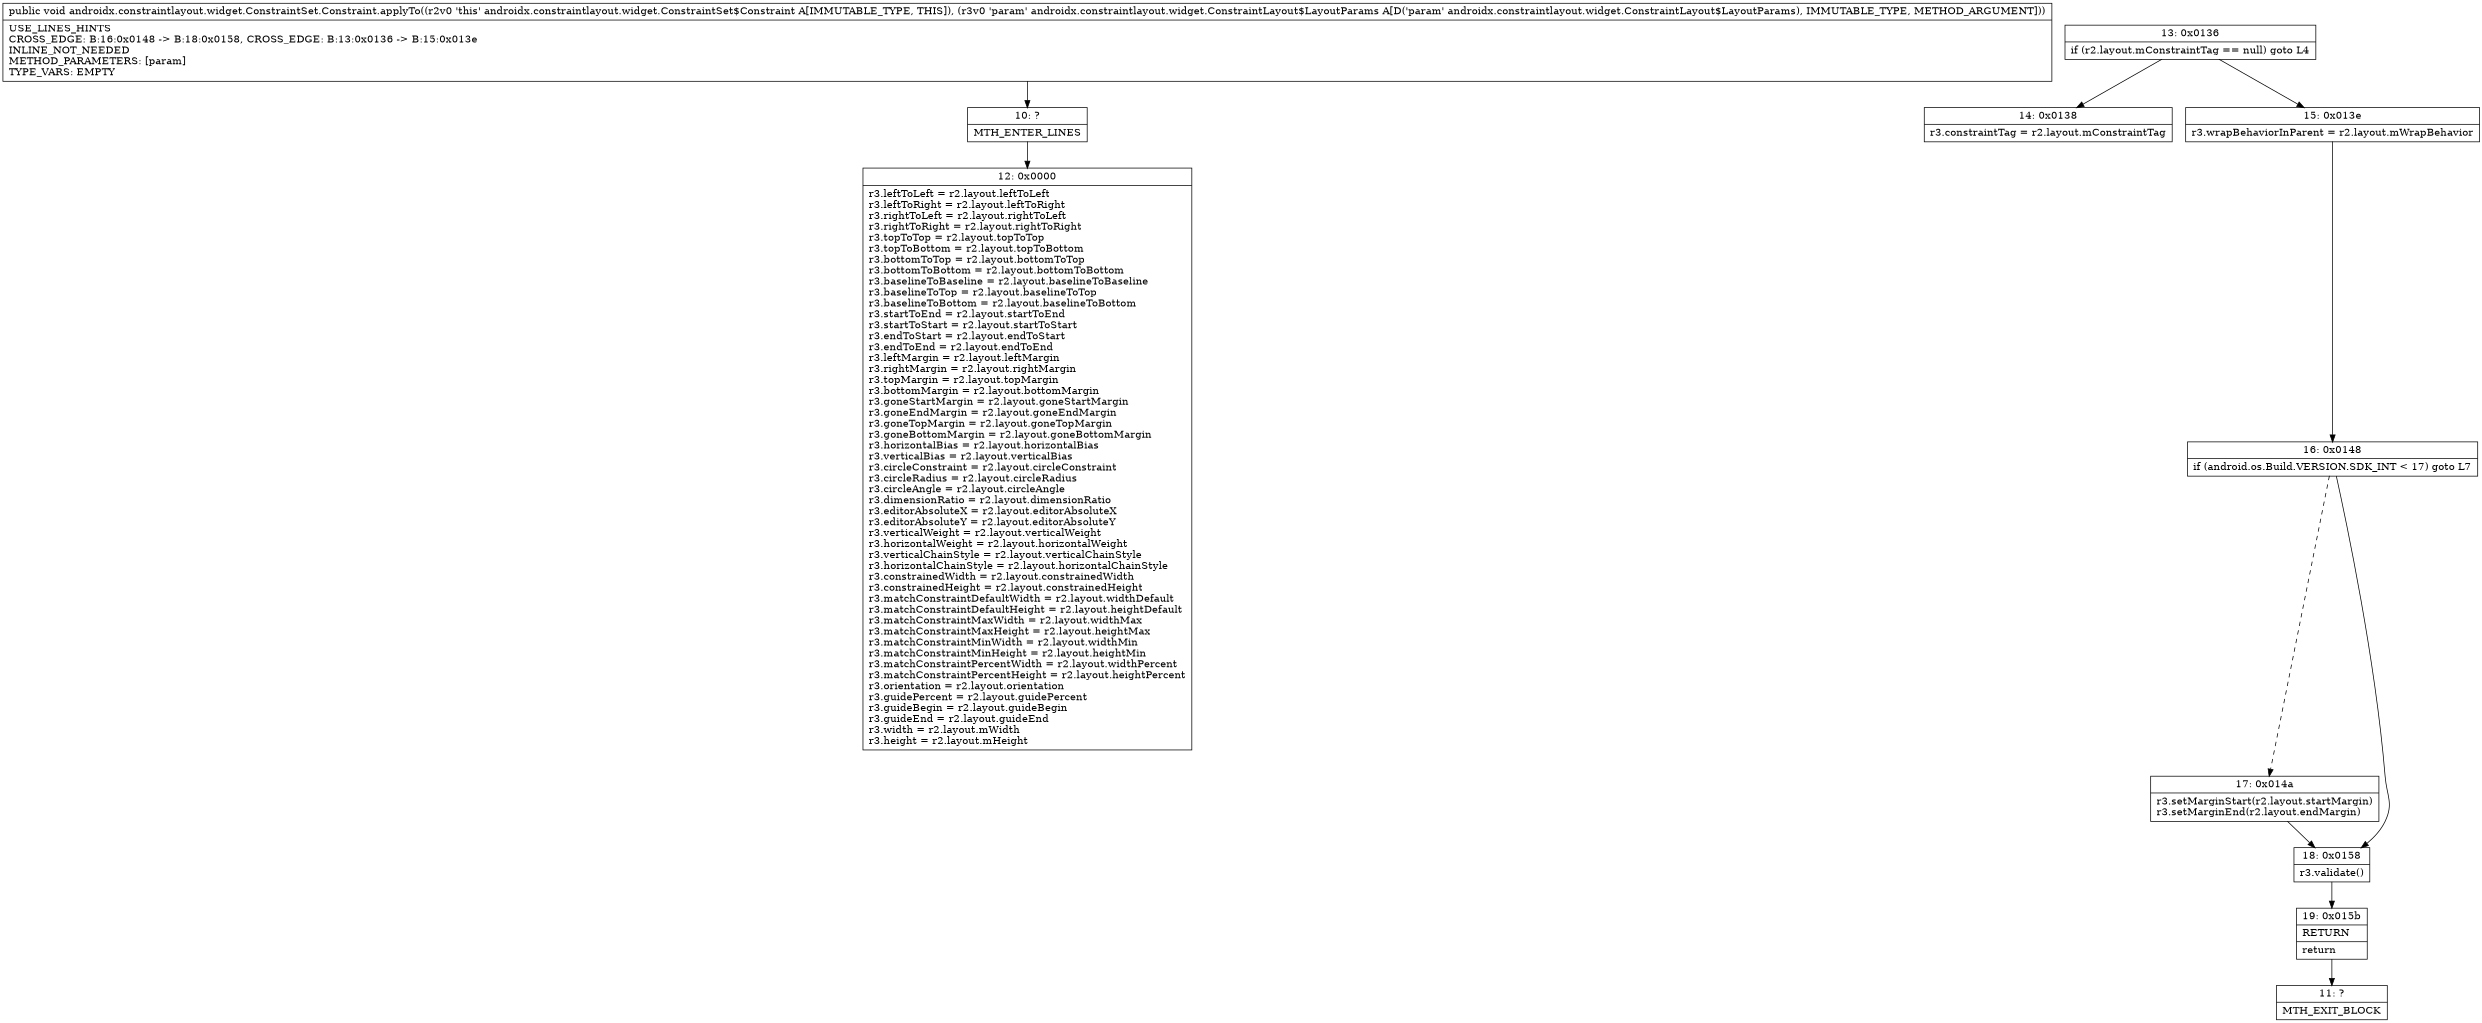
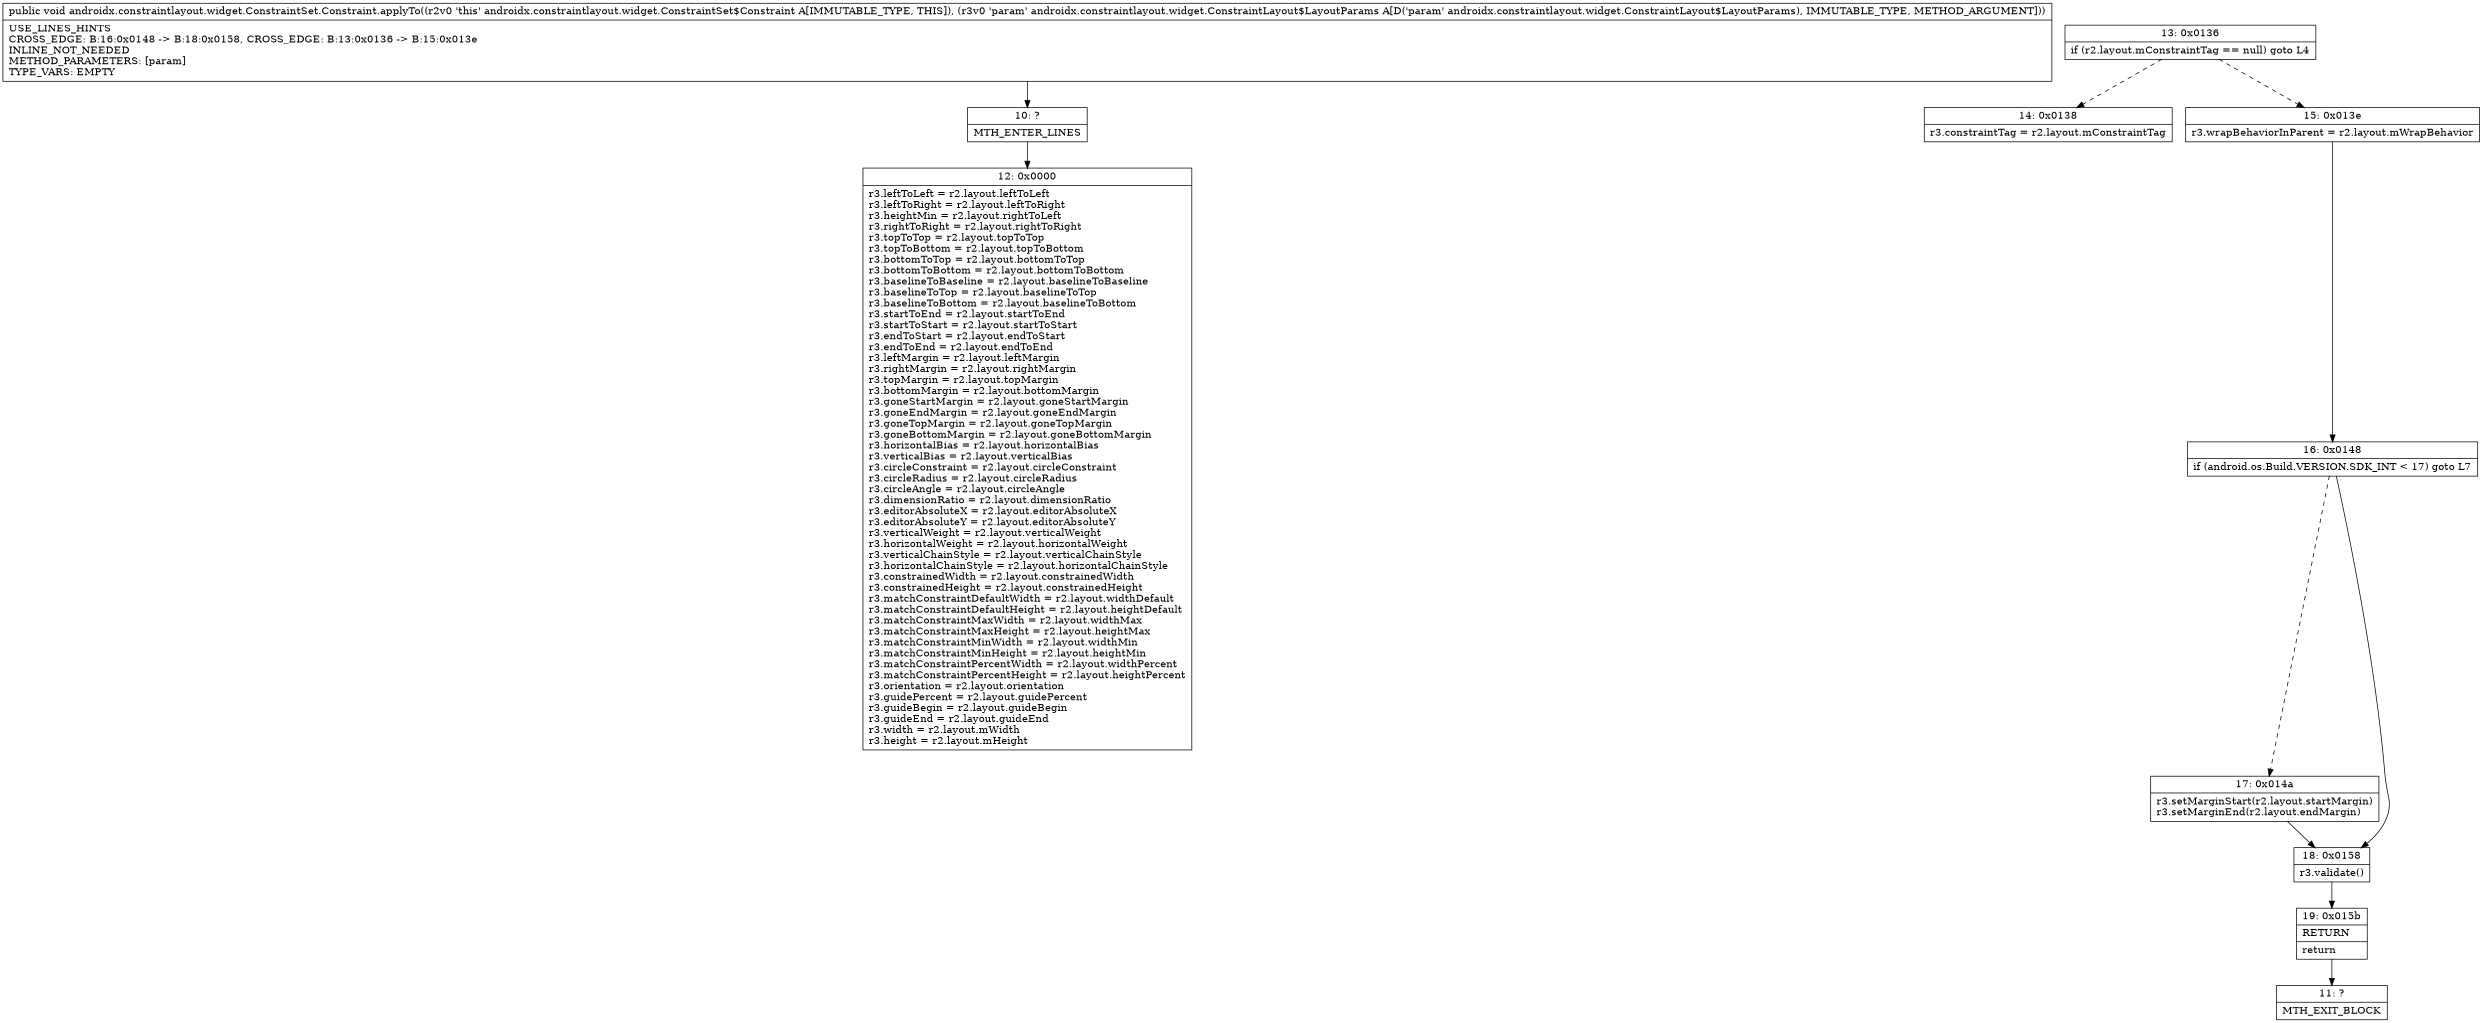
edge "13: 0x0136" -> "14: 0x0138": style solid -> dashed
edge "13: 0x0136" -> "15: 0x013e": style solid -> dashed
node "12: 0x0000": text "r3.rightToLeft = r2.layout.rightToLeft" -> "r3.heightMin = r2.layout.rightToLeft"
